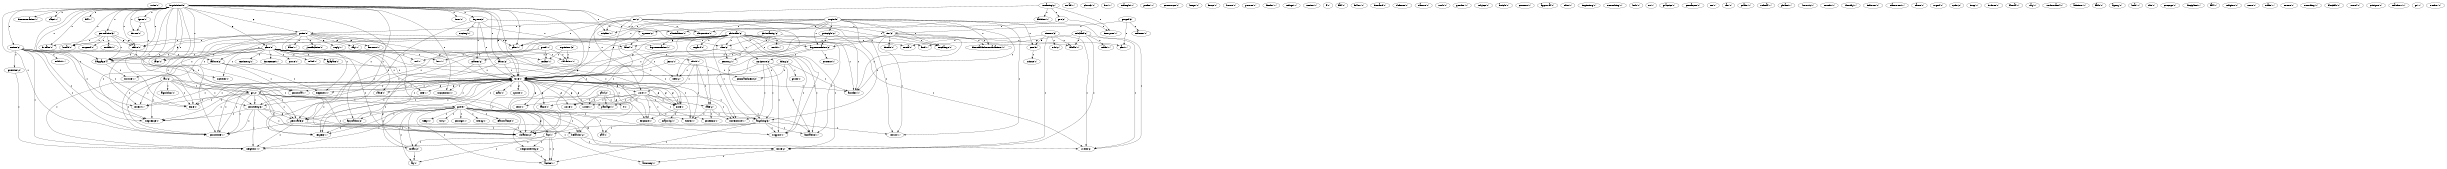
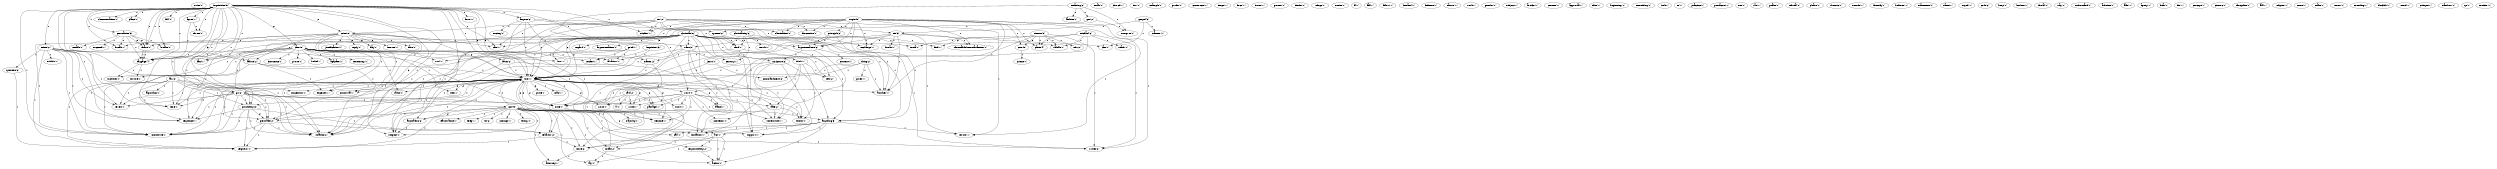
node "cinnmc(1)": added
node "panix(4)": added
